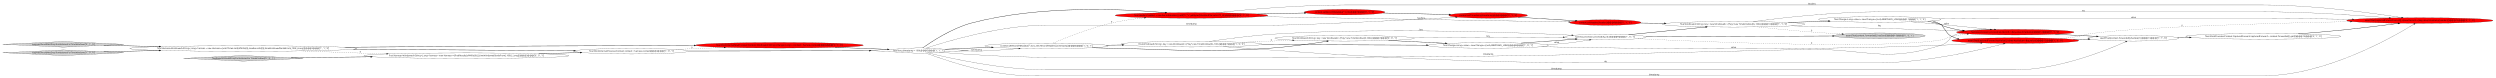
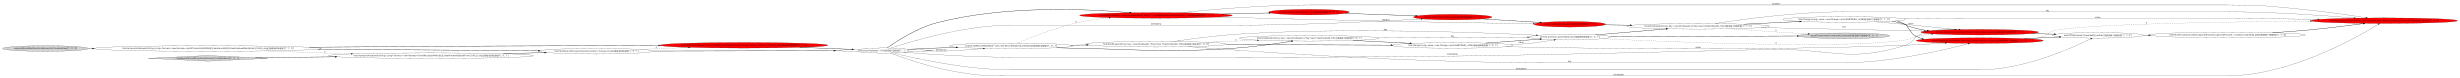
node "suppressShouldNotDropTombstonesForTimeWindows['0', '1', '0']": removed
node "suppressShouldNotDropTombstonesForTimeWindows['1', '0', '0']": shape diamond -> ellipse
